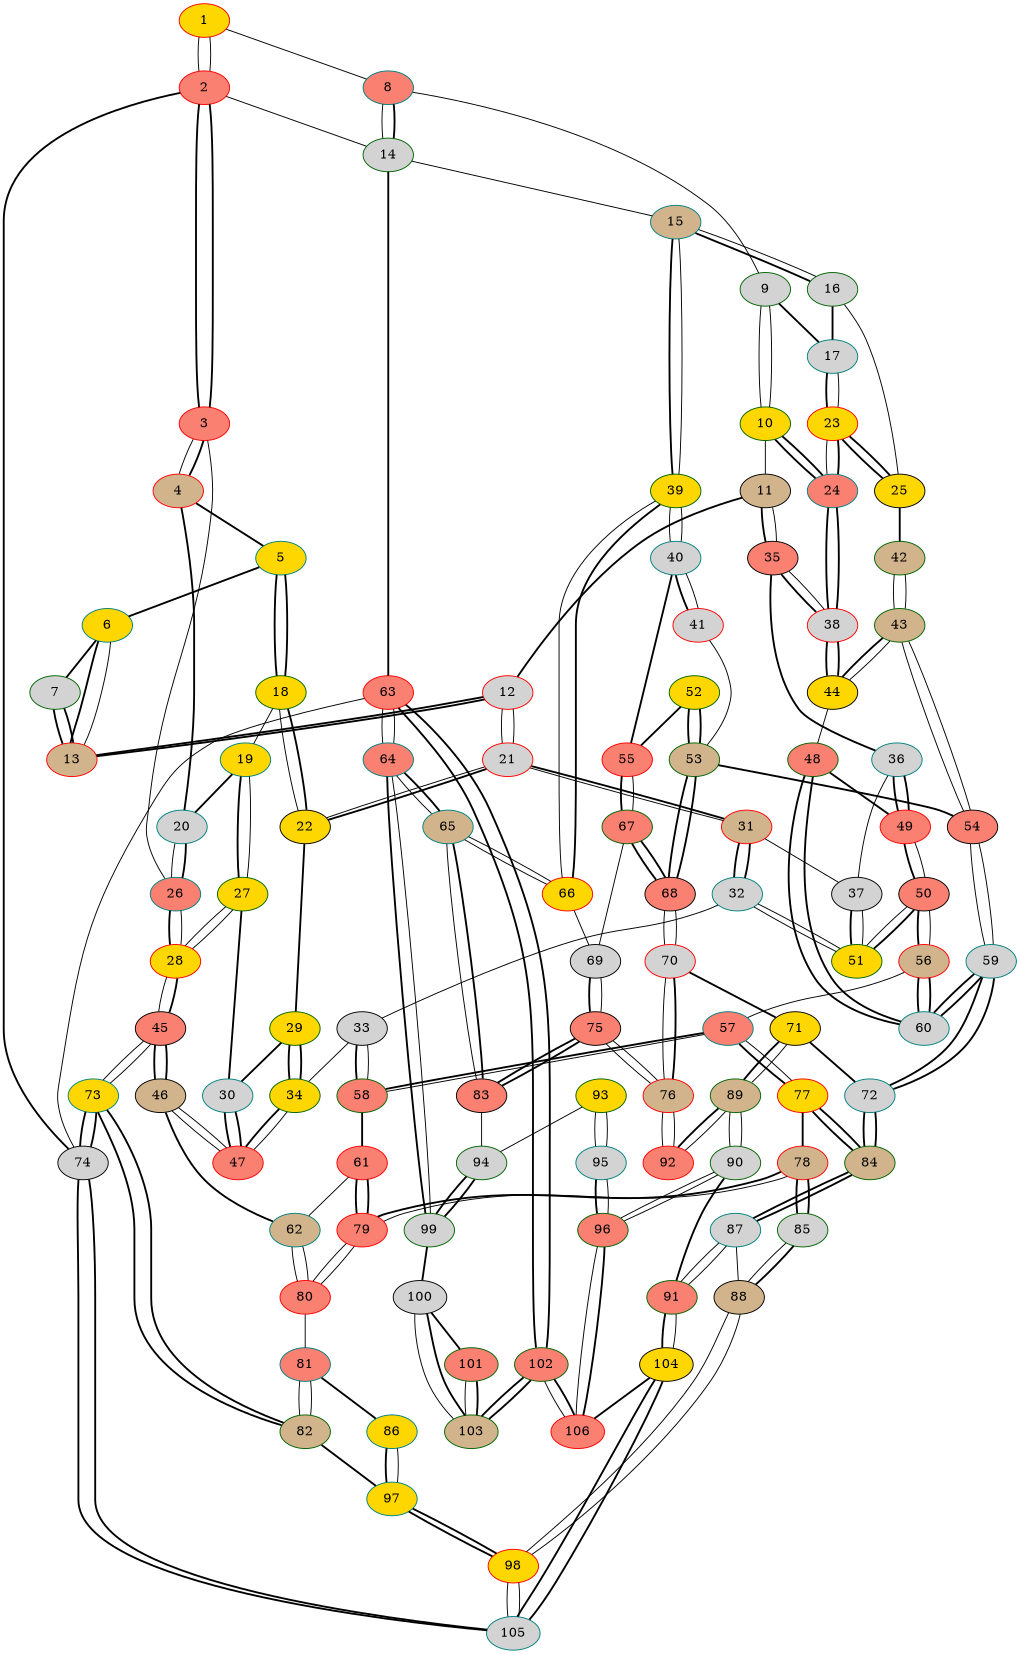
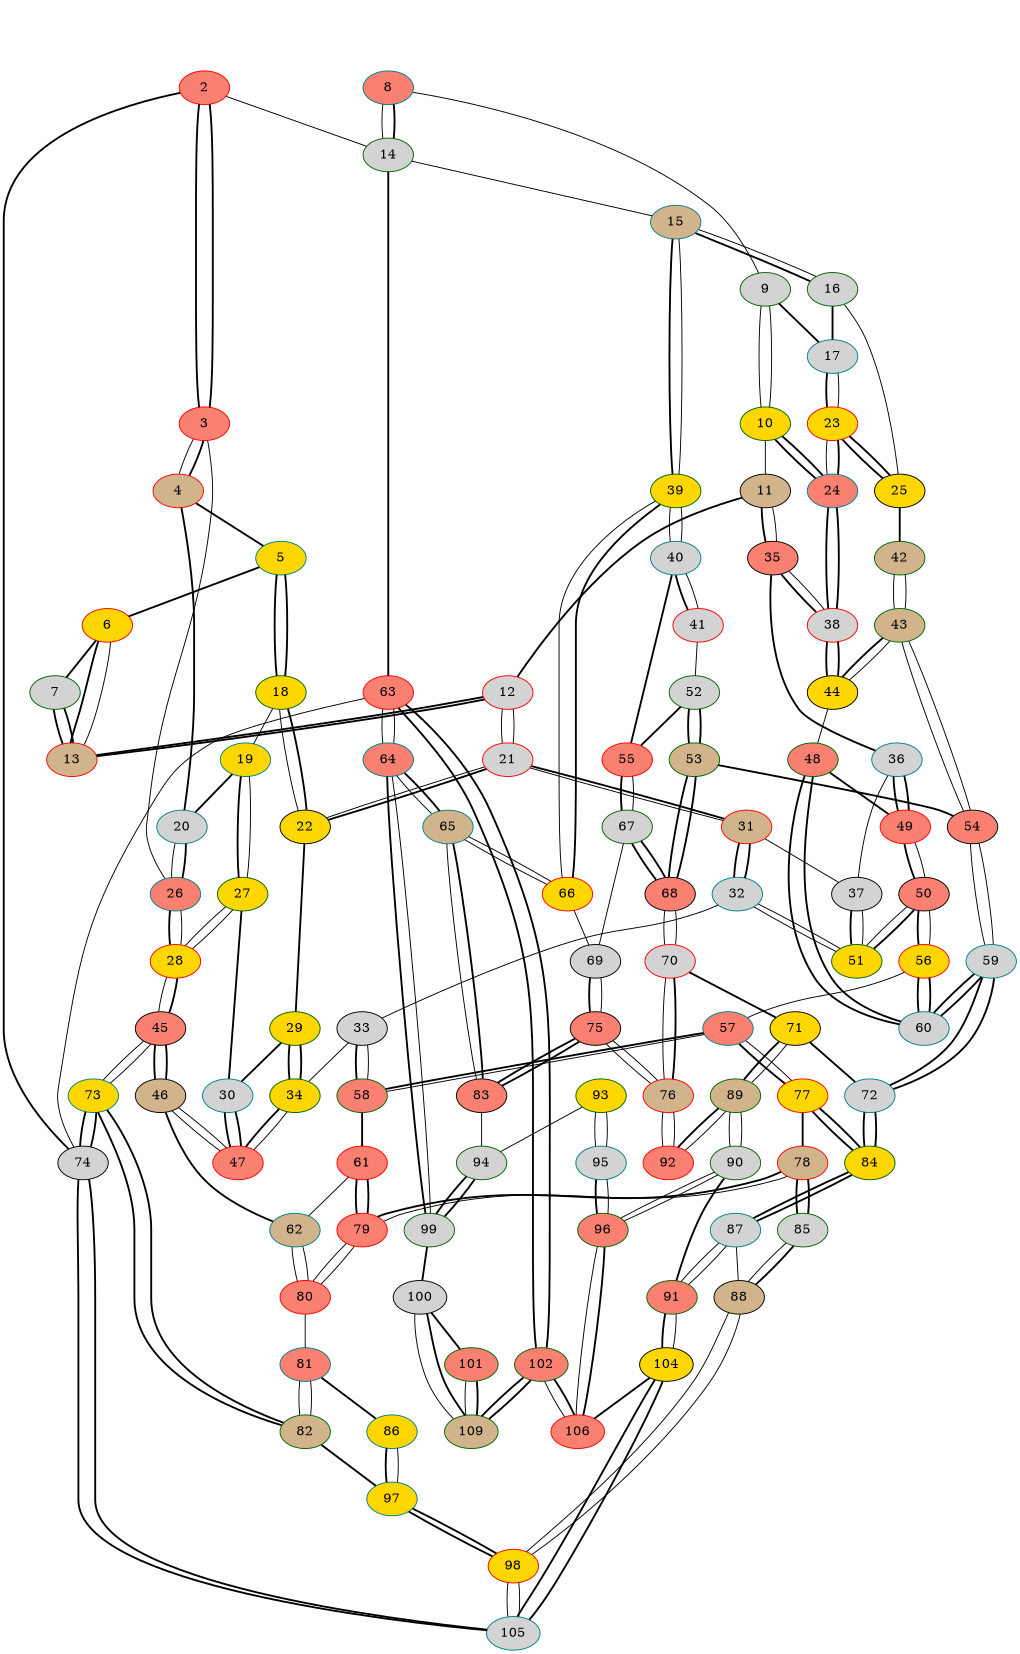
node "1": removed
node "6": color teal -> red
node "52": fillcolor gold -> lightgrey
edge "41" -- "53": now "41" -- "52"
node "67": fillcolor salmon -> lightgrey
node "56": fillcolor tan -> gold
node "84": fillcolor tan -> gold
node "103": label "103" -> "109"
